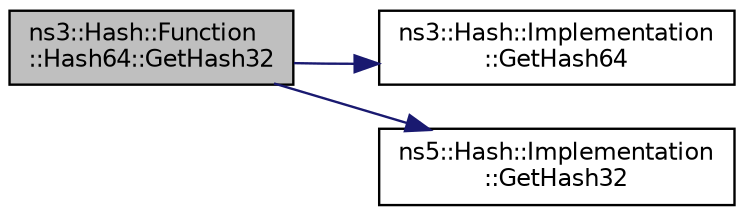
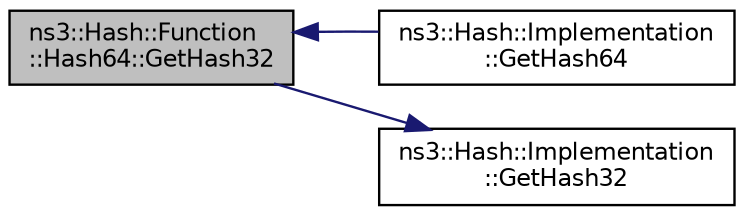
edge "ns3::Hash::Function ::Hash64::GetHash32" -> "ns3::Hash::Implementation ::GetHash64": reversed
node "ns5::Hash::Implementation ::GetHash32": label "ns5::Hash::Implementation ::GetHash32" -> "ns3::Hash::Implementation ::GetHash32"
